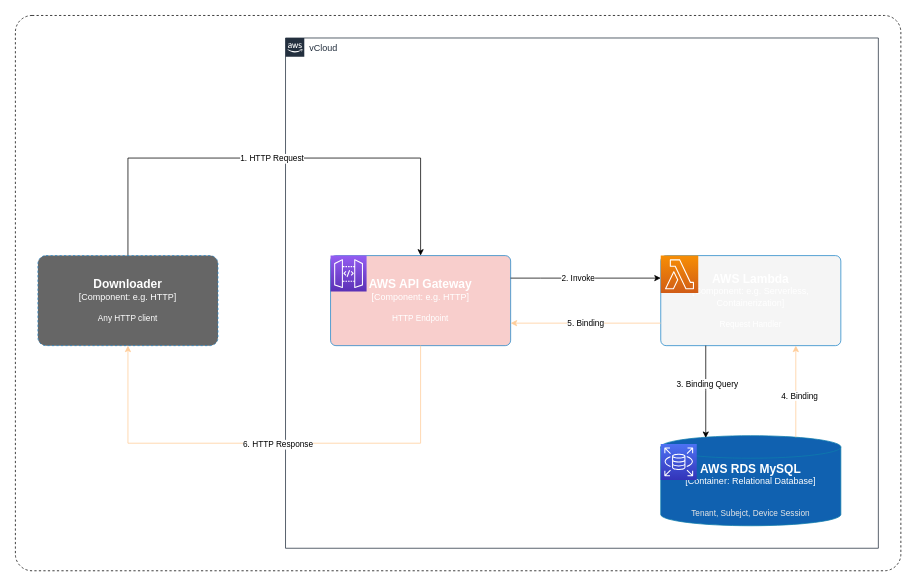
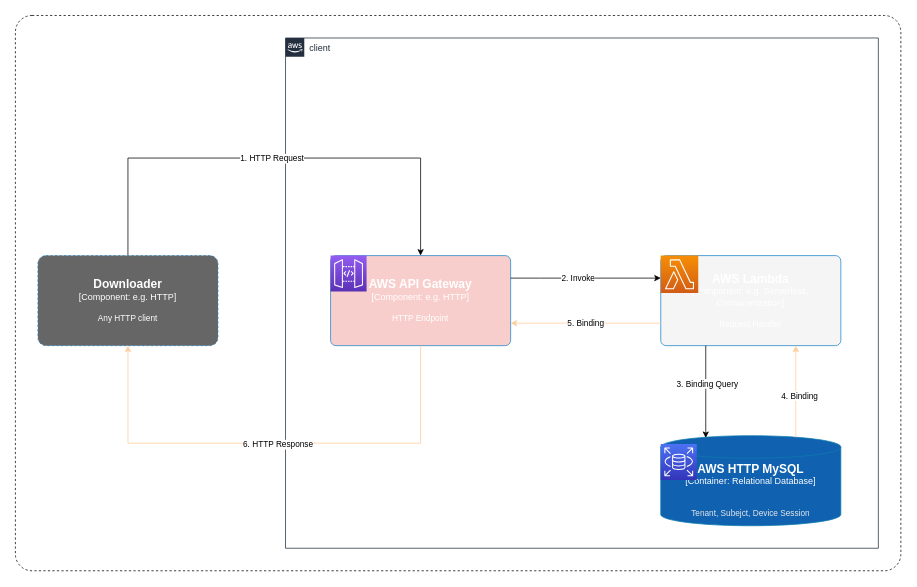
node "vCloud": label "vCloud" -> "client"
node "AWS RDS MySQL [Container: Relational Database] Tenant, Subejct, Device Session": label "AWS RDS MySQL [Container: Relational Database] Tenant, Subejct, Device Session" -> "AWS HTTP MySQL [Container: Relational Database] Tenant, Subejct, Device Session"
